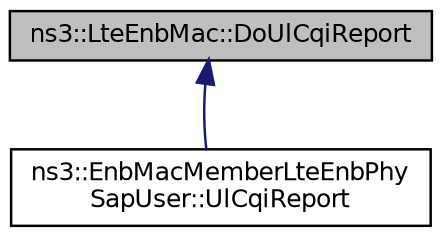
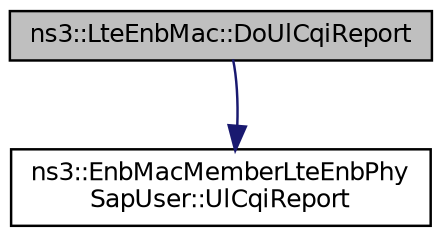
edge "ns3::EnbMacMemberLteEnbPhy SapUser::UlCqiReport" -> "ns3::LteEnbMac::DoUlCqiReport": reversed
